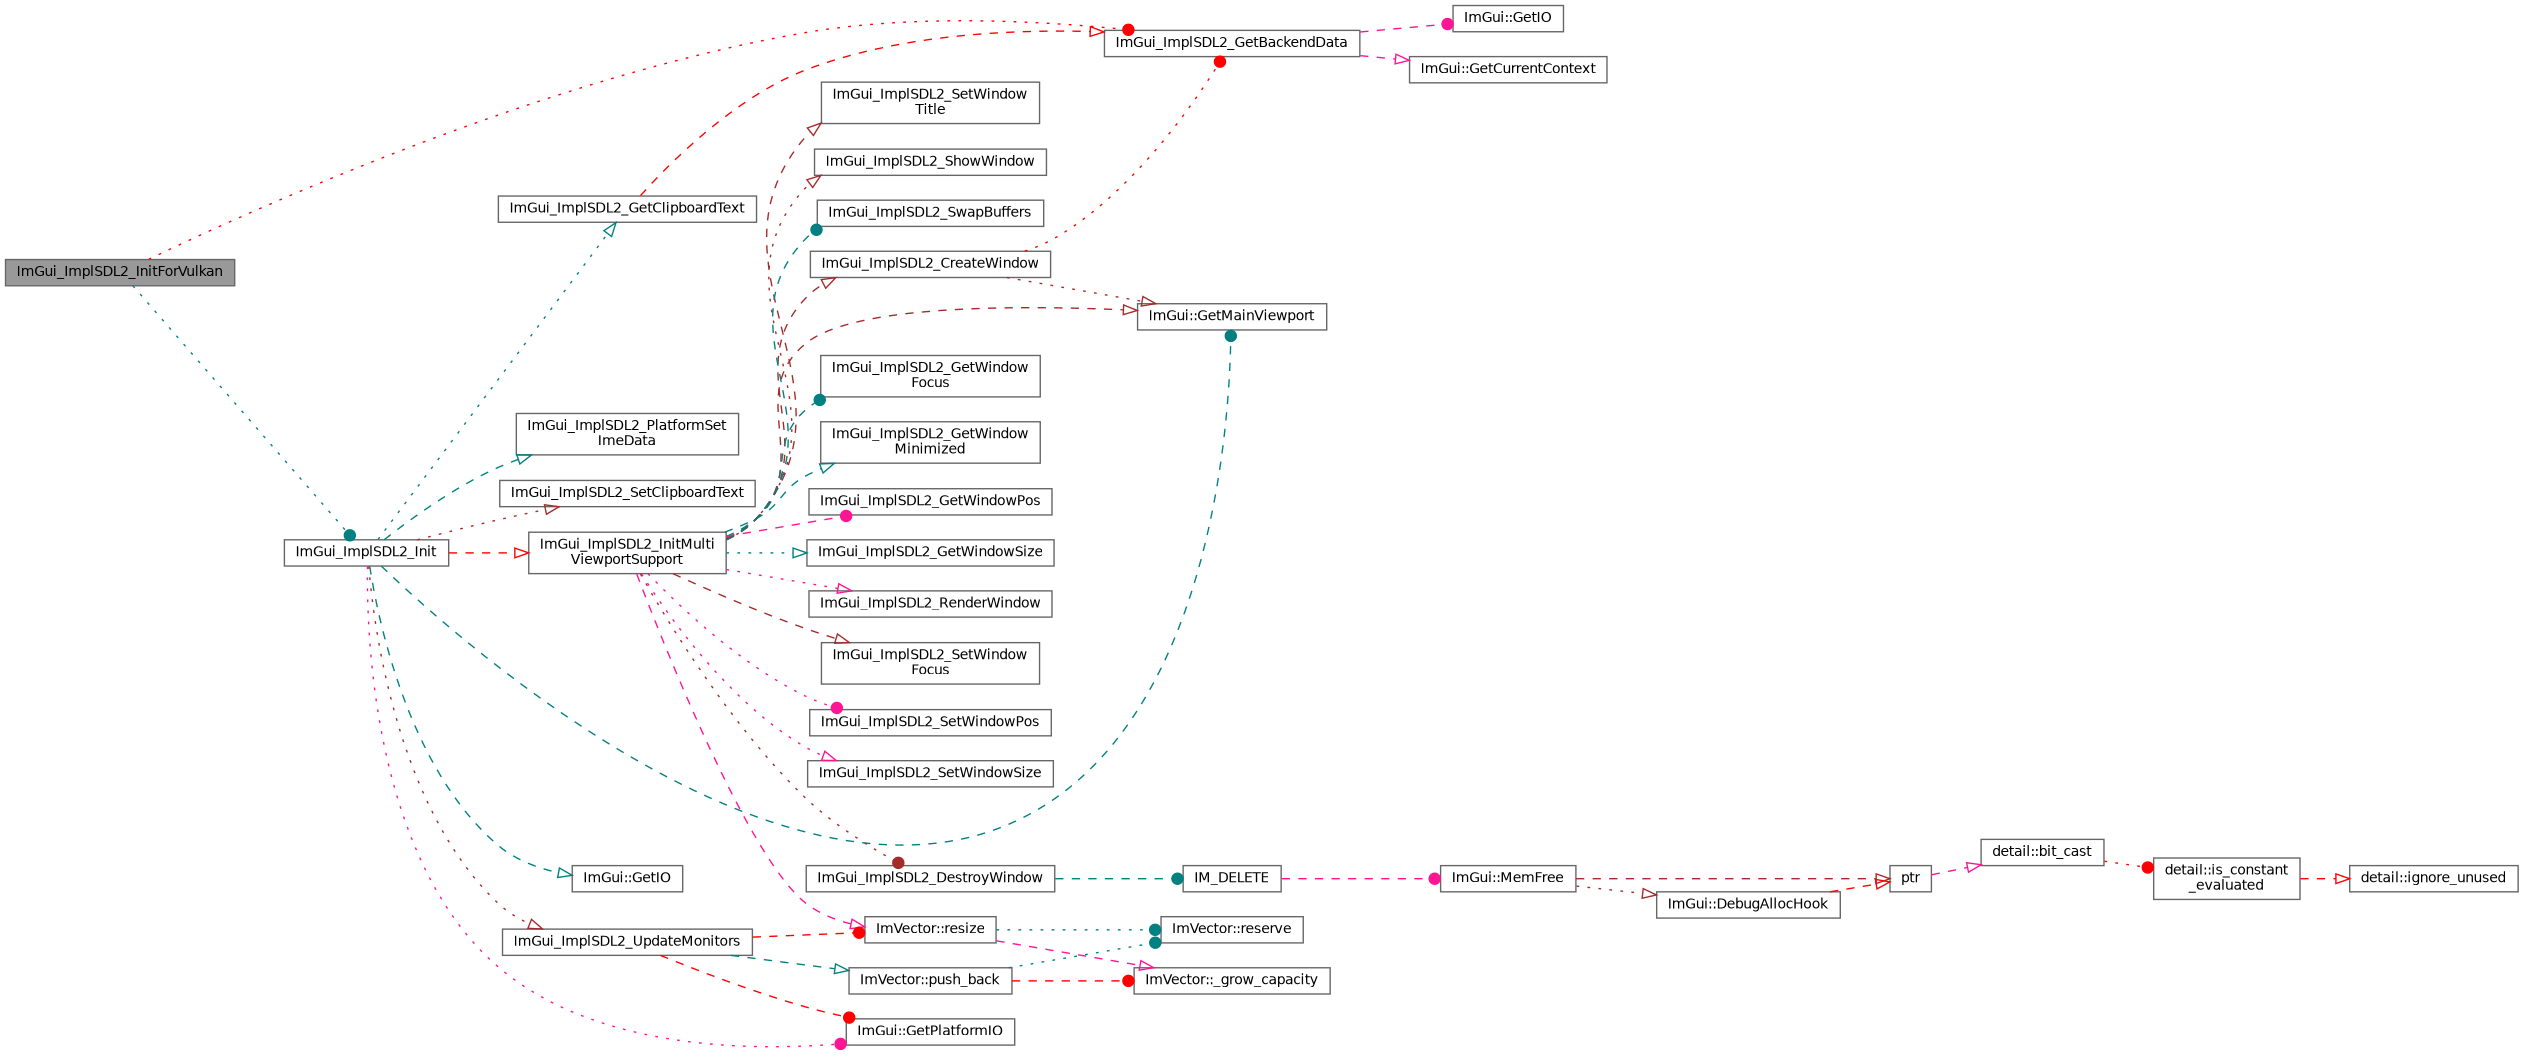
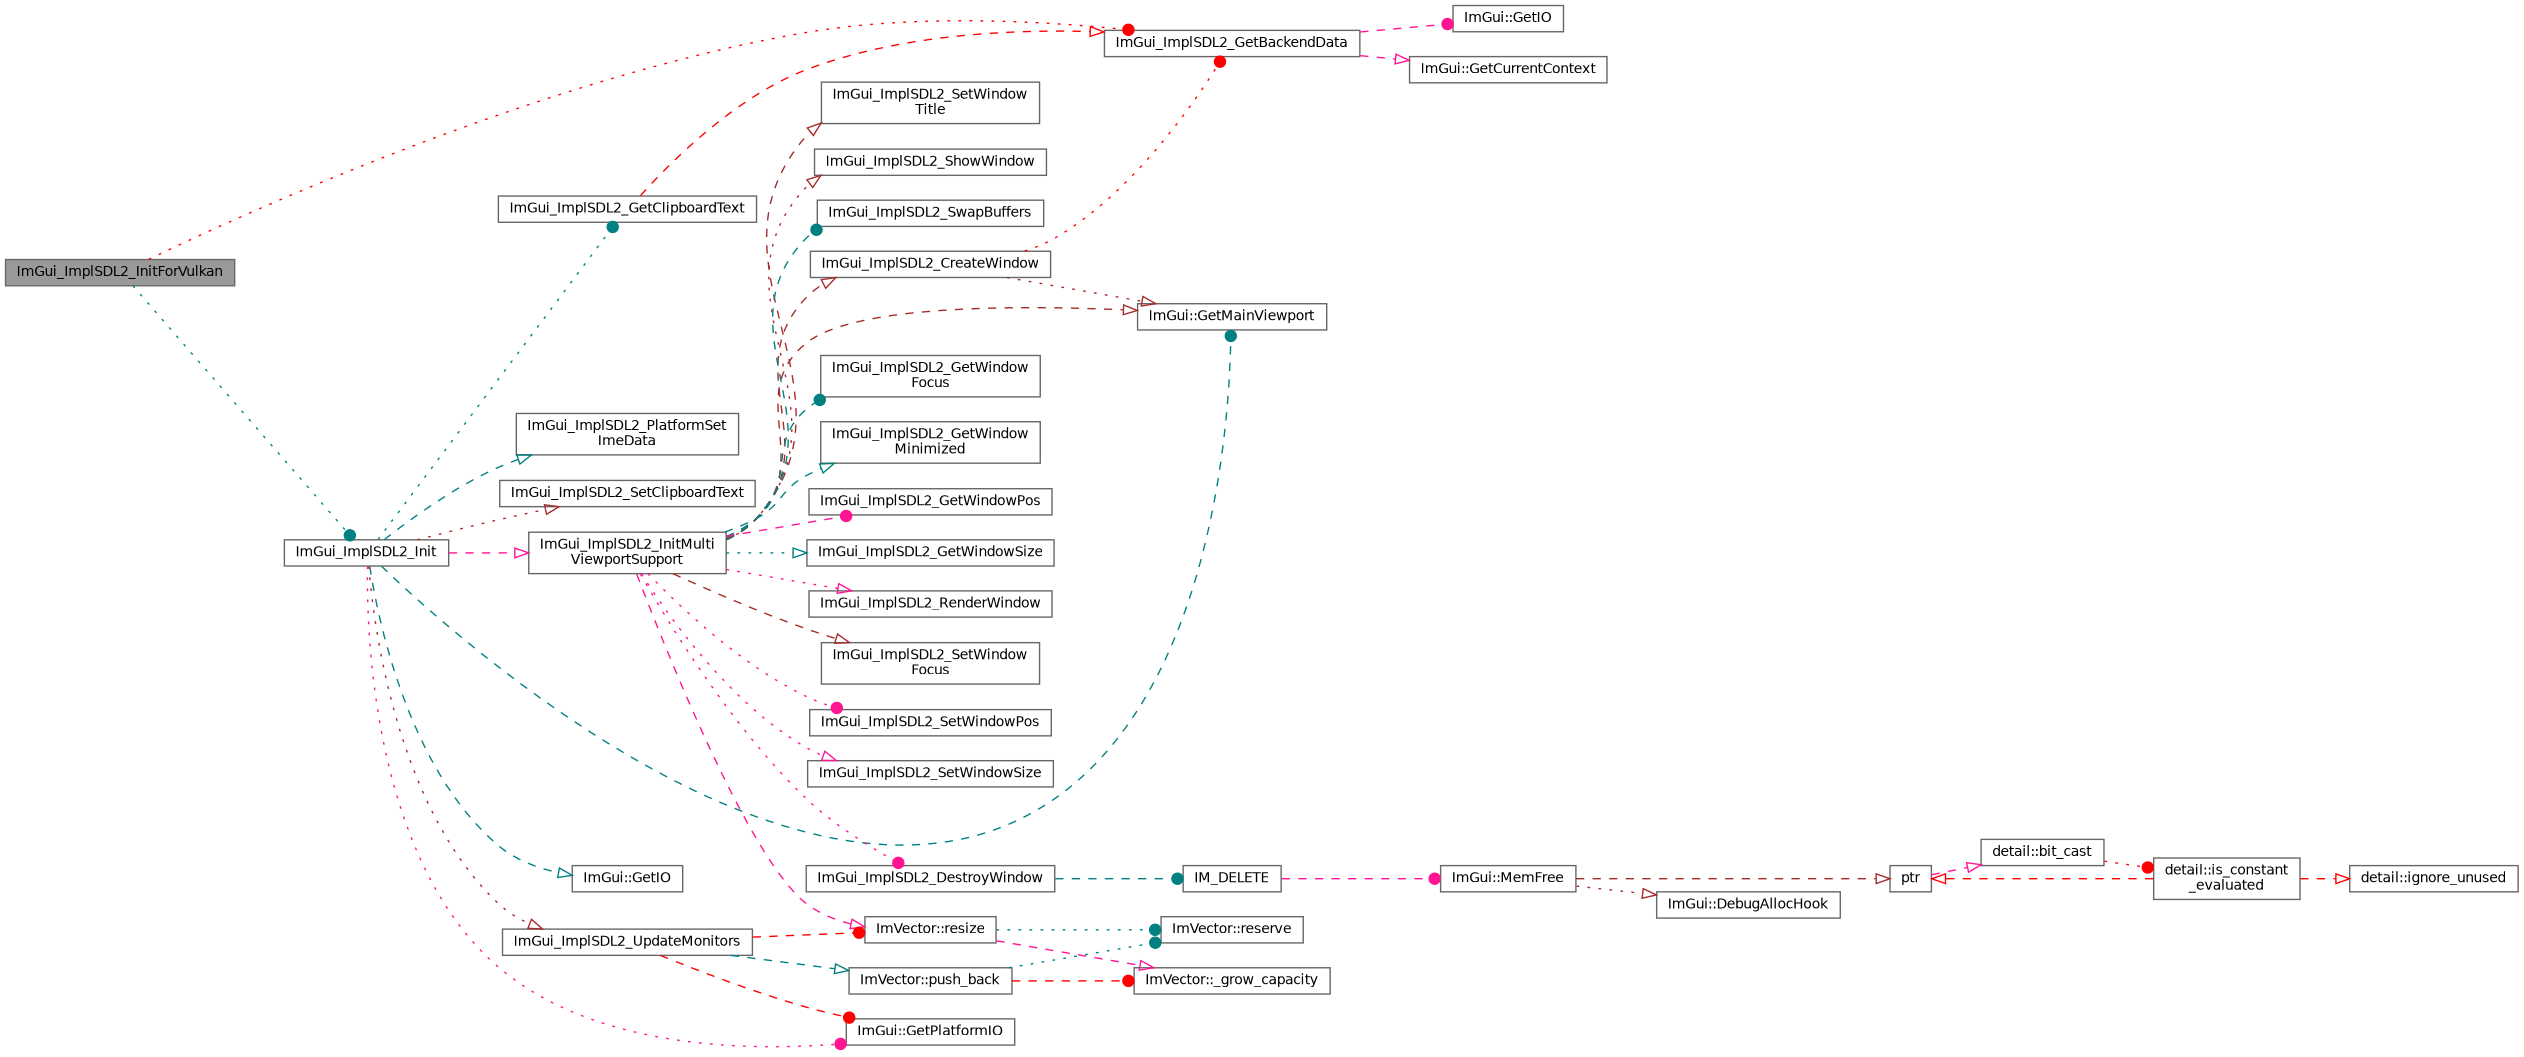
edge "ImGui_ImplSDL2_Init" -> "ImGui_ImplSDL2_GetClipboardText": arrowhead onormal -> dot
edge "ImGui_ImplSDL2_Init" -> "ImGui_ImplSDL2_InitMulti ViewportSupport": color red -> deeppink
edge "ImGui_ImplSDL2_InitMulti ViewportSupport" -> "ImGui_ImplSDL2_DestroyWindow": color brown -> deeppink
edge "ImGui::DebugAllocHook" -> "ptr": now "detail::is_constant _evaluated" -> "ptr"
